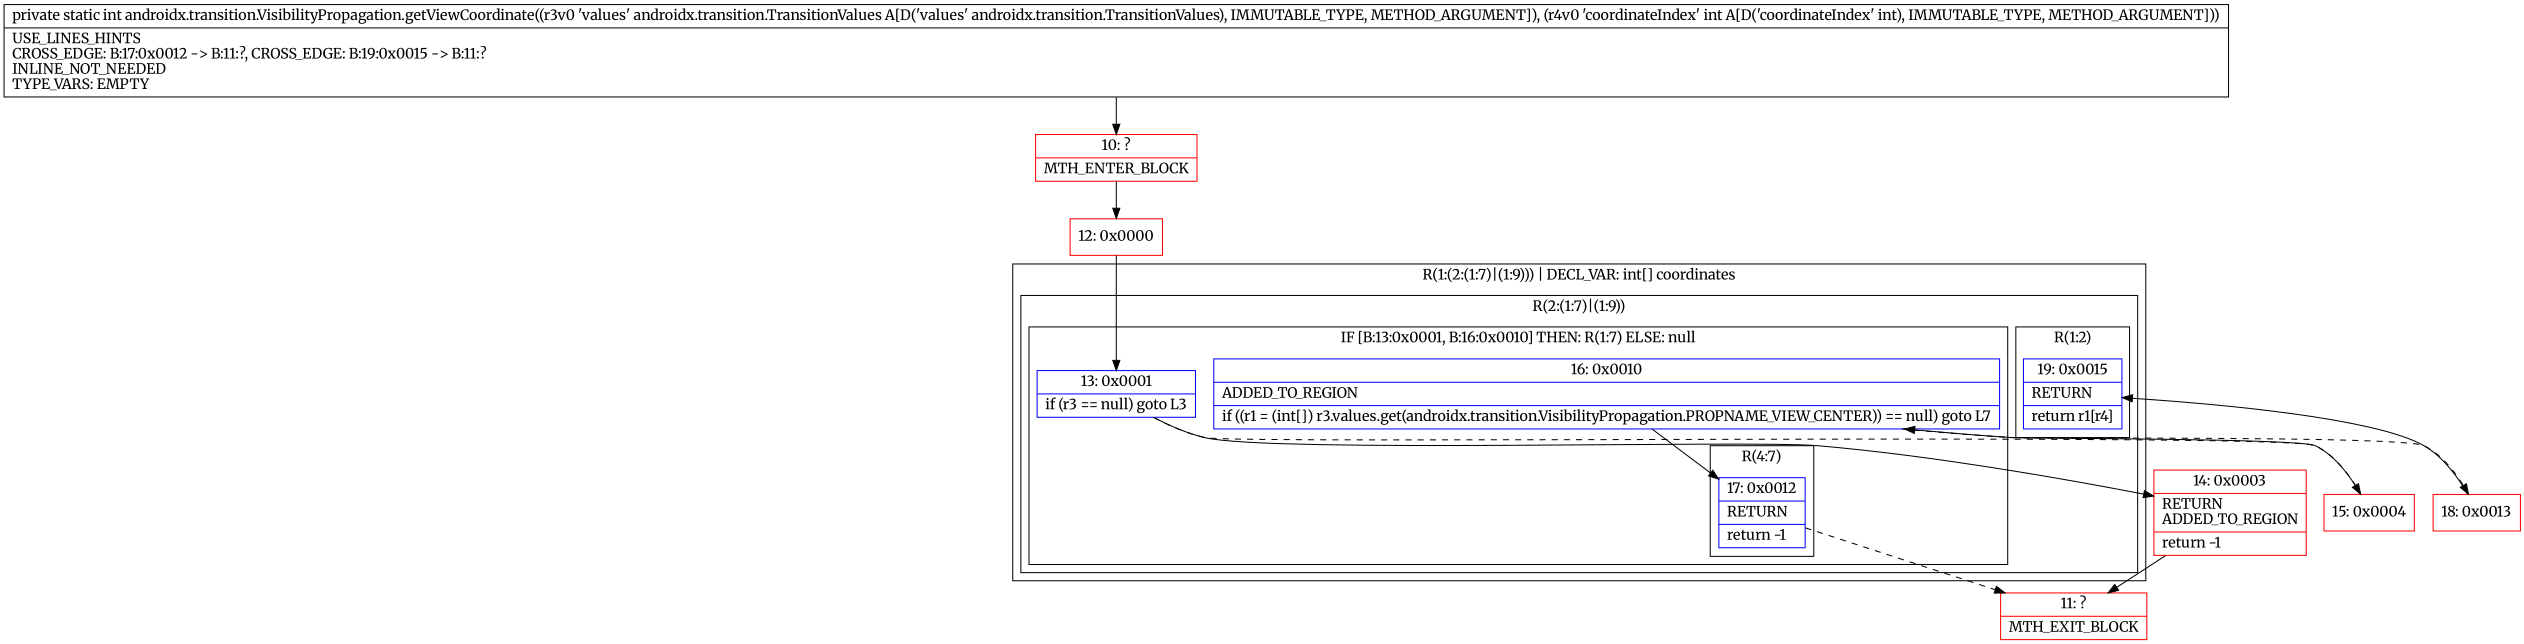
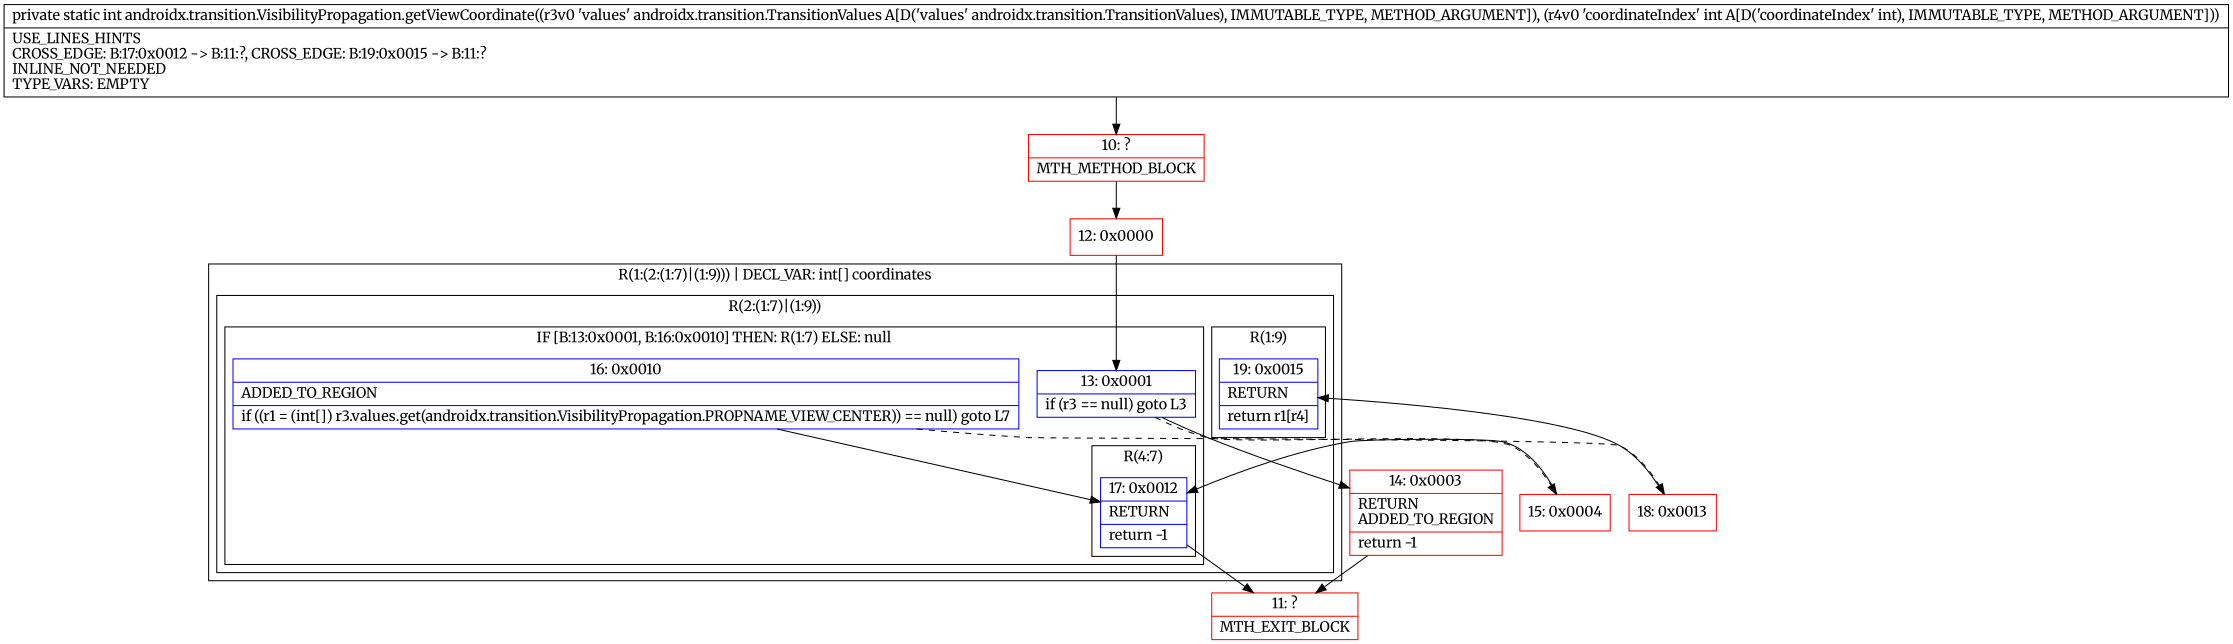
node "10: ?": text "MTH_ENTER_BLOCK" -> "MTH_METHOD_BLOCK"
cluster "R(1:2)": label "R(1:2)" -> "R(1:9)"
edge "15: 0x0004" -> "16: 0x0010": now "15: 0x0004" -> "17: 0x0012"
edge "17: 0x0012" -> "11: ?": style dashed -> solid
